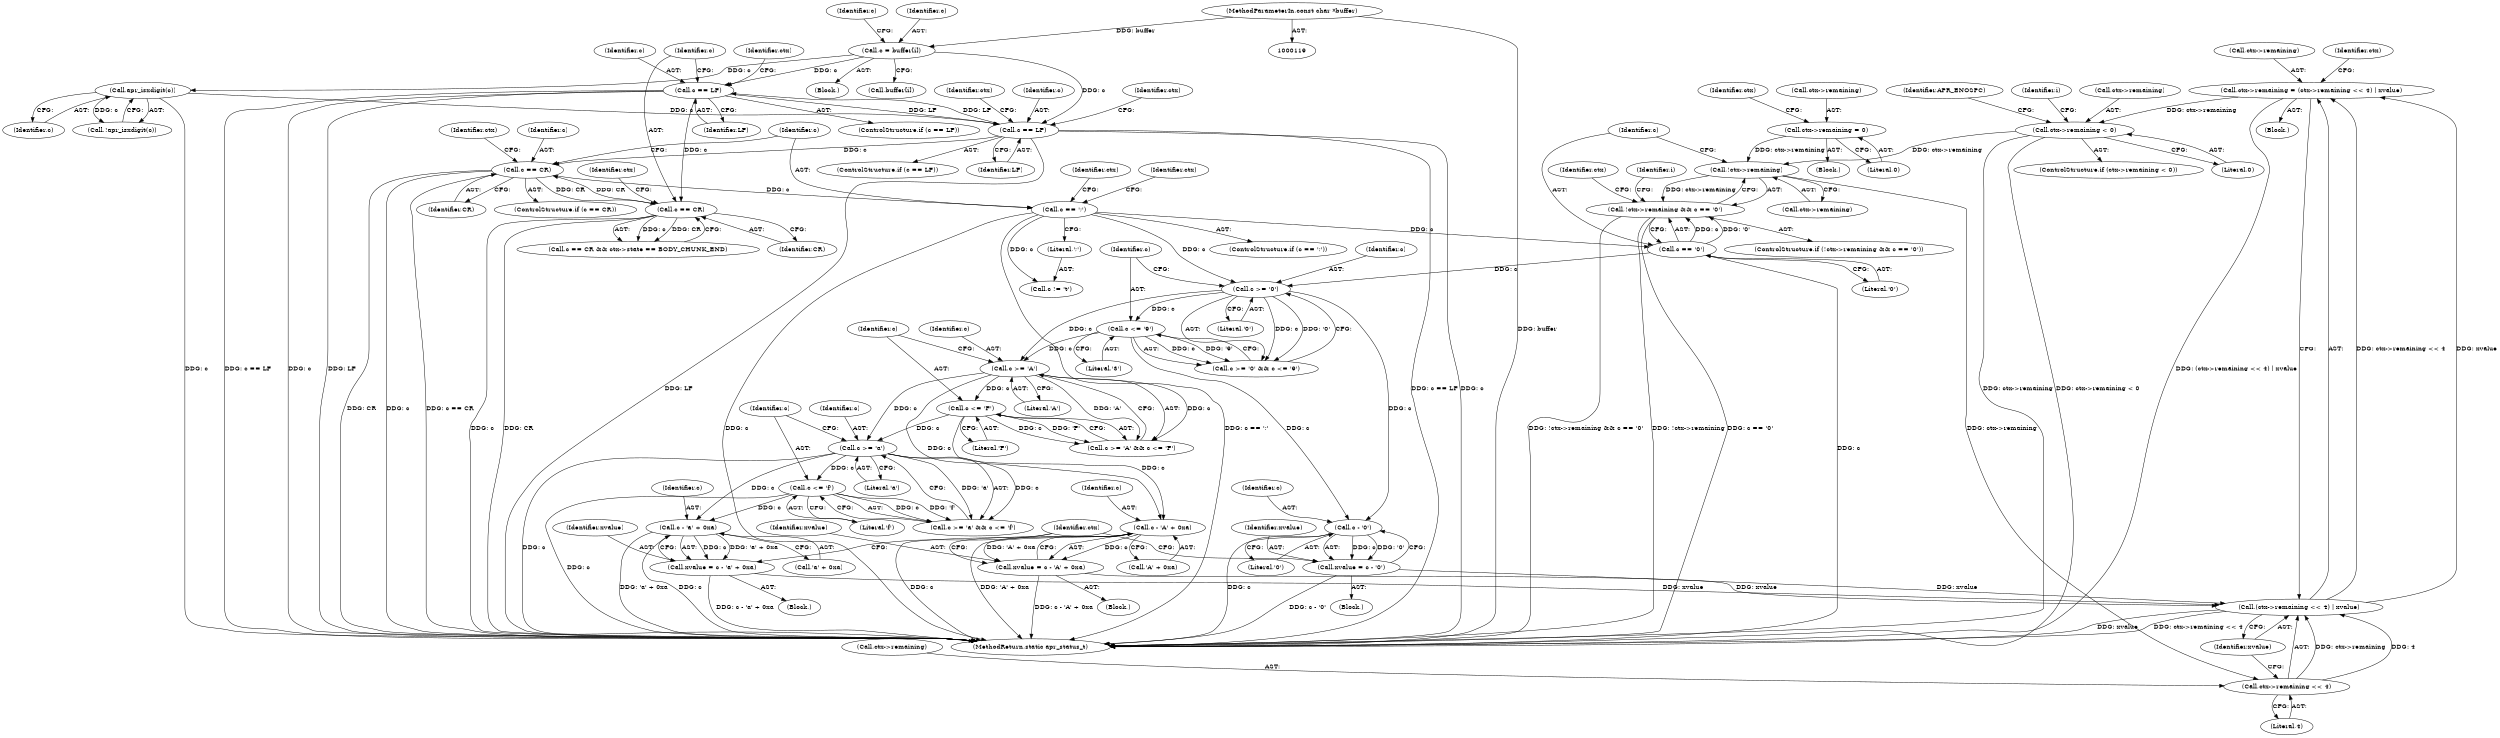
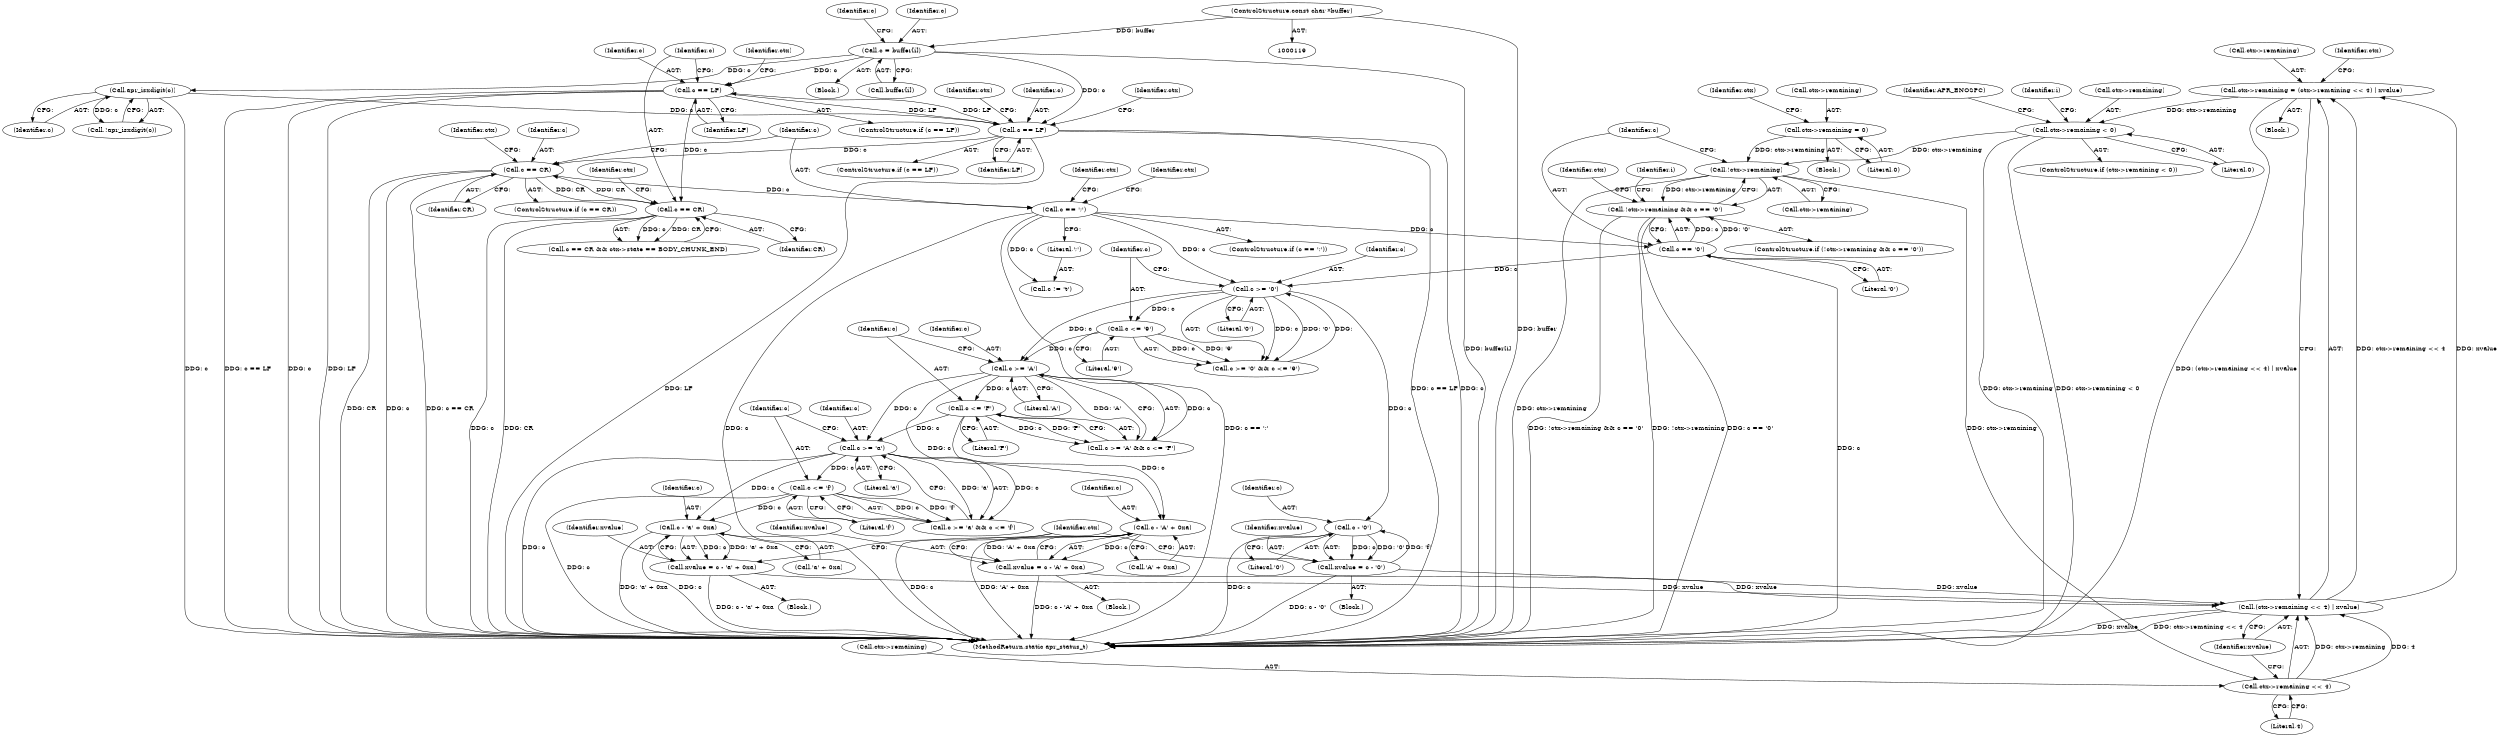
node "(MethodParameterIn,const char *buffer)": label "(MethodParameterIn,const char *buffer)" -> "(ControlStructure,const char *buffer)"
edge "(Call,buffer[i])" -> "(Call,c = buffer[i])": added, label "AST:"
edge "(Call,c = buffer[i])" -> "(MethodReturn,static apr_status_t)": added, label "DDG: buffer[i]"
edge "(Call,c >= '0' && c <= '9')" -> "(Call,c >= '0')": label "CFG: " -> "DDG: "
edge "(Call,c >= '0' && c <= '9')" -> "(Call,c <= '9')": removed, label "CFG:"
node "(Literal,'3')": label "(Literal,'3')" -> "(Literal,'9')"
edge "(Call,c <= '9')" -> "(Call,c - '0')": removed, label "DDG: c"
edge "(Call,!ctx->remaining)" -> "(MethodReturn,static apr_status_t)": added, label "DDG: ctx->remaining"
edge "(Call,xvalue = c - '0')" -> "(Call,c - '0')": label "CFG: " -> "DDG: 'f'"
edge "(Literal,4)" -> "(Call,ctx->remaining << 4)": label "AST: " -> "CFG: "
